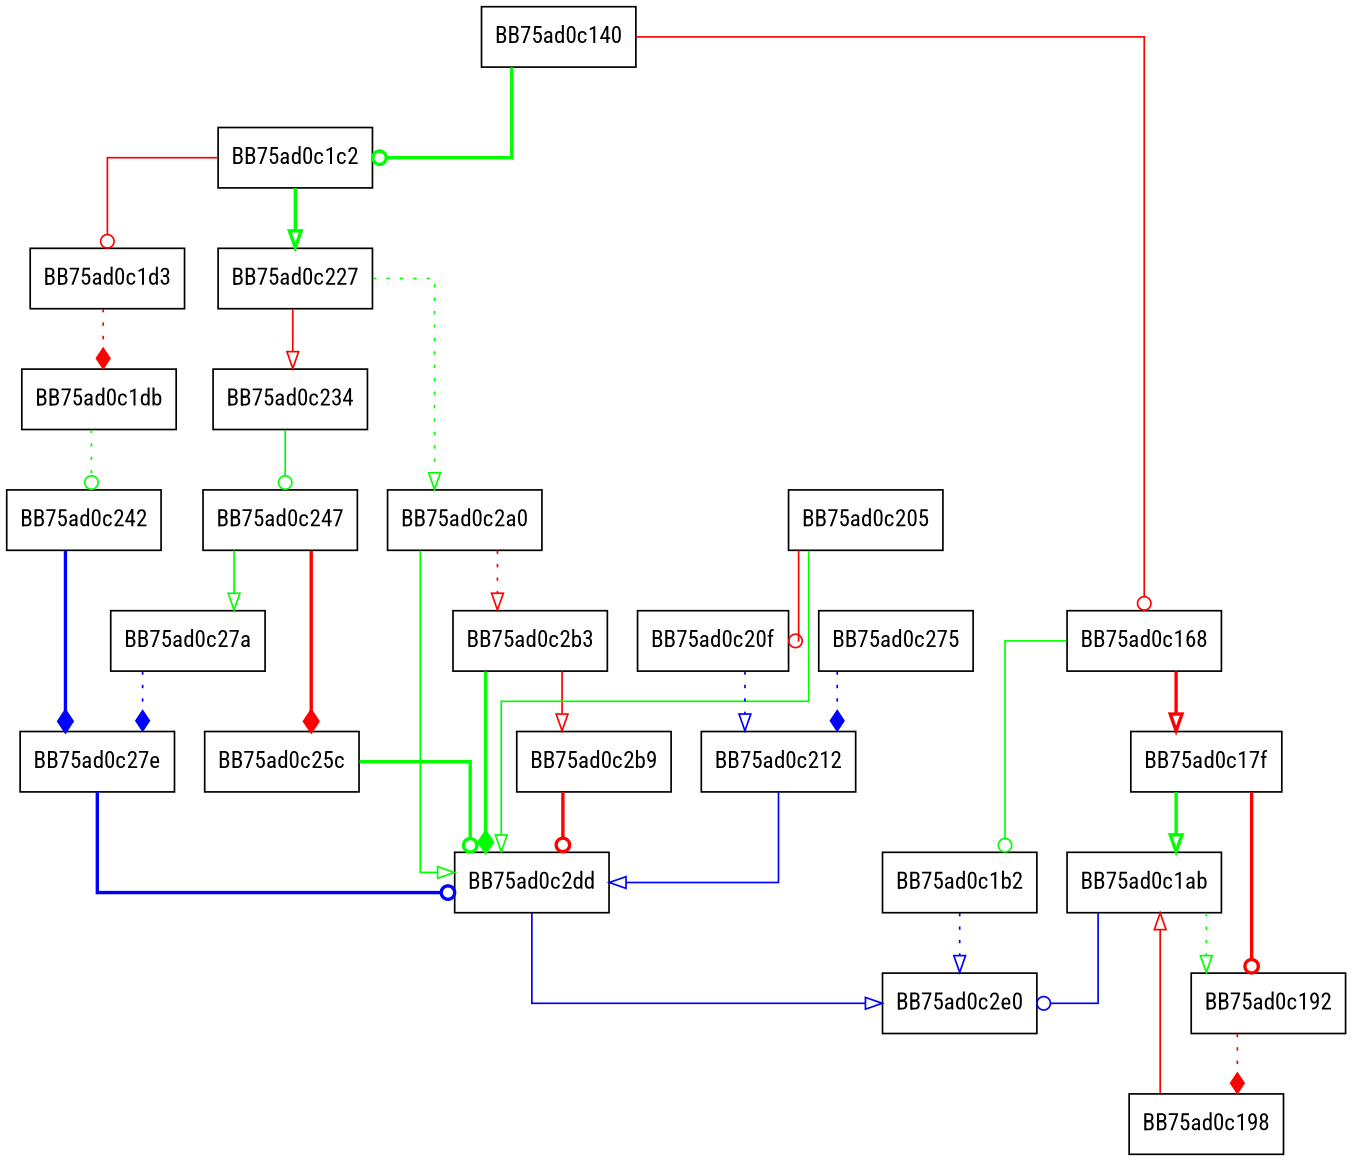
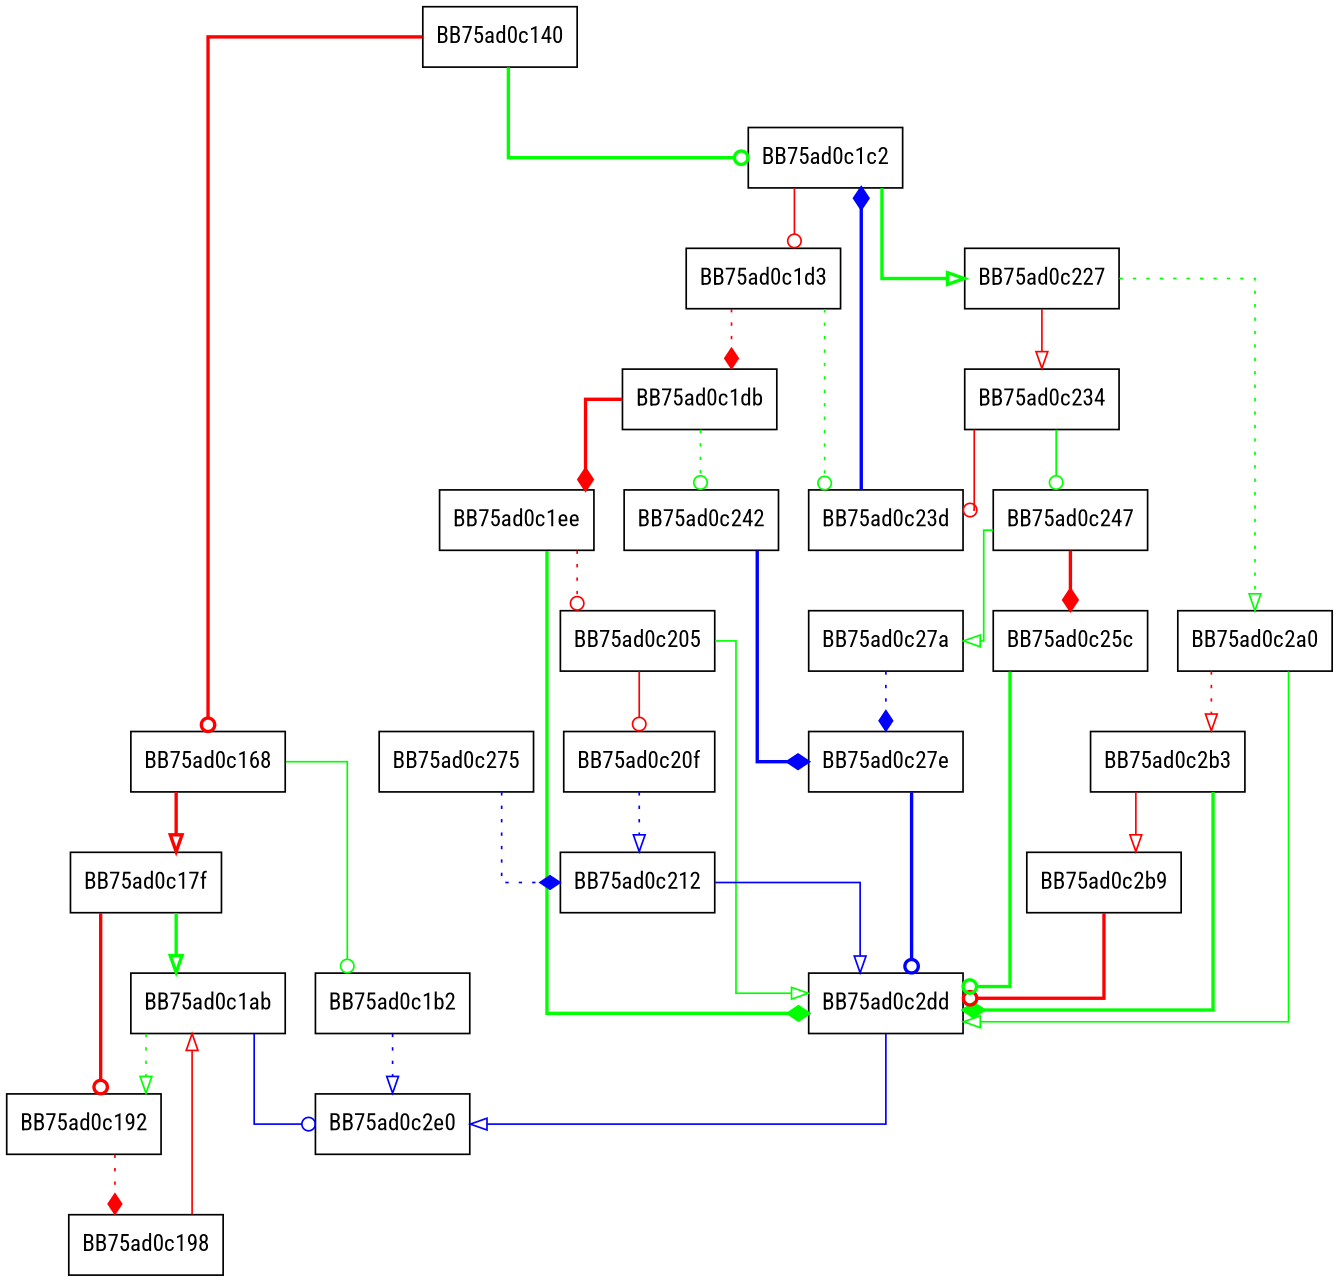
edge "BB75ad0c140" -> "BB75ad0c168": style solid -> bold
node "BB75ad0c1ee": added
node "BB75ad0c23d": added
